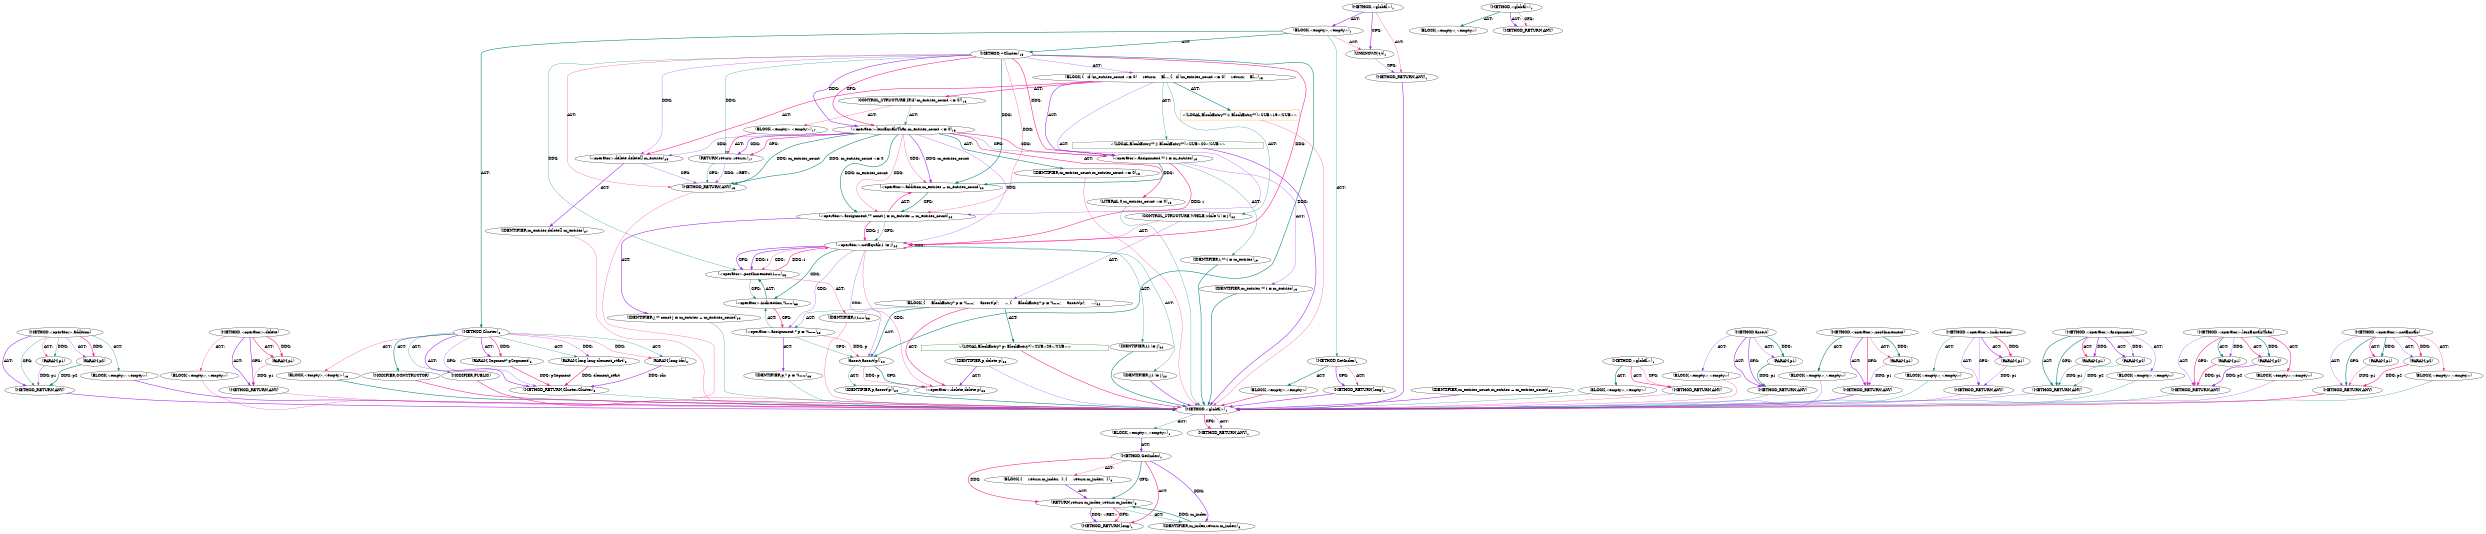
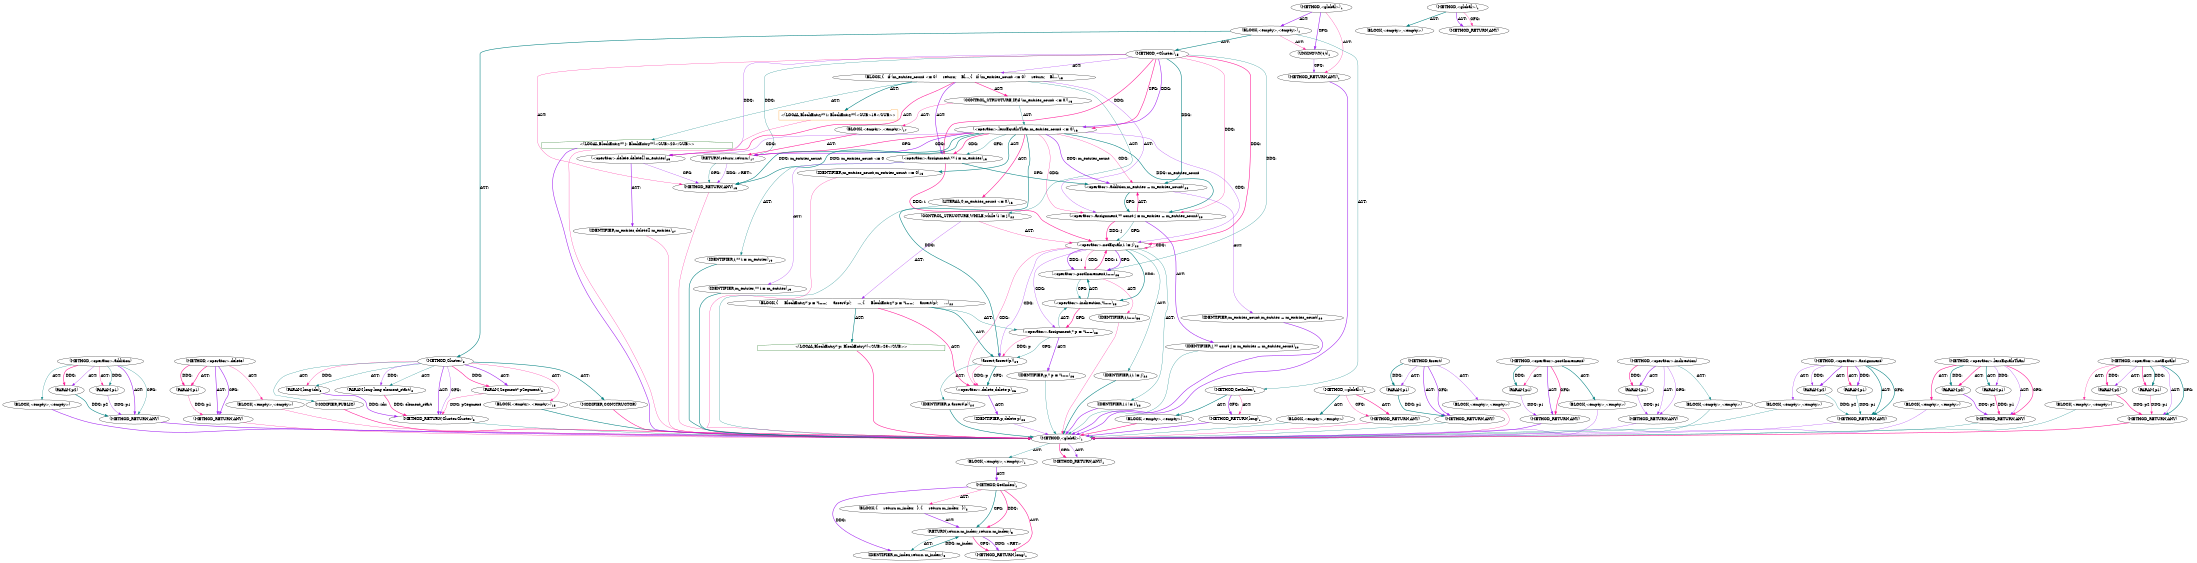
edge "(<operator>.assignment,** i = m_entries)" -> "(<operator>.addition,m_entries + m_entries_count)": label "DDG: " -> "CFG: "
edge "(<operator>.addition,m_entries + m_entries_count)" -> "(IDENTIFIER,m_entries_count,m_entries + m_entries_count)": added, label "AST:"
edge "(METHOD,~Cluster)" -> "(assert,assert(p))": now "(<operator>.lessEqualsThan,m_entries_count <= 0)" -> "(assert,assert(p))"
node "(<operator>.indirection,*i++)": text "63" -> "23"
edge "(PARAM,Segment* pSegment)" -> "(METHOD_RETURN,Cluster.Cluster)": style bold -> solid
edge "(IDENTIFIER,p,delete p)" -> "(<operator>.delete,delete p)": reversed
